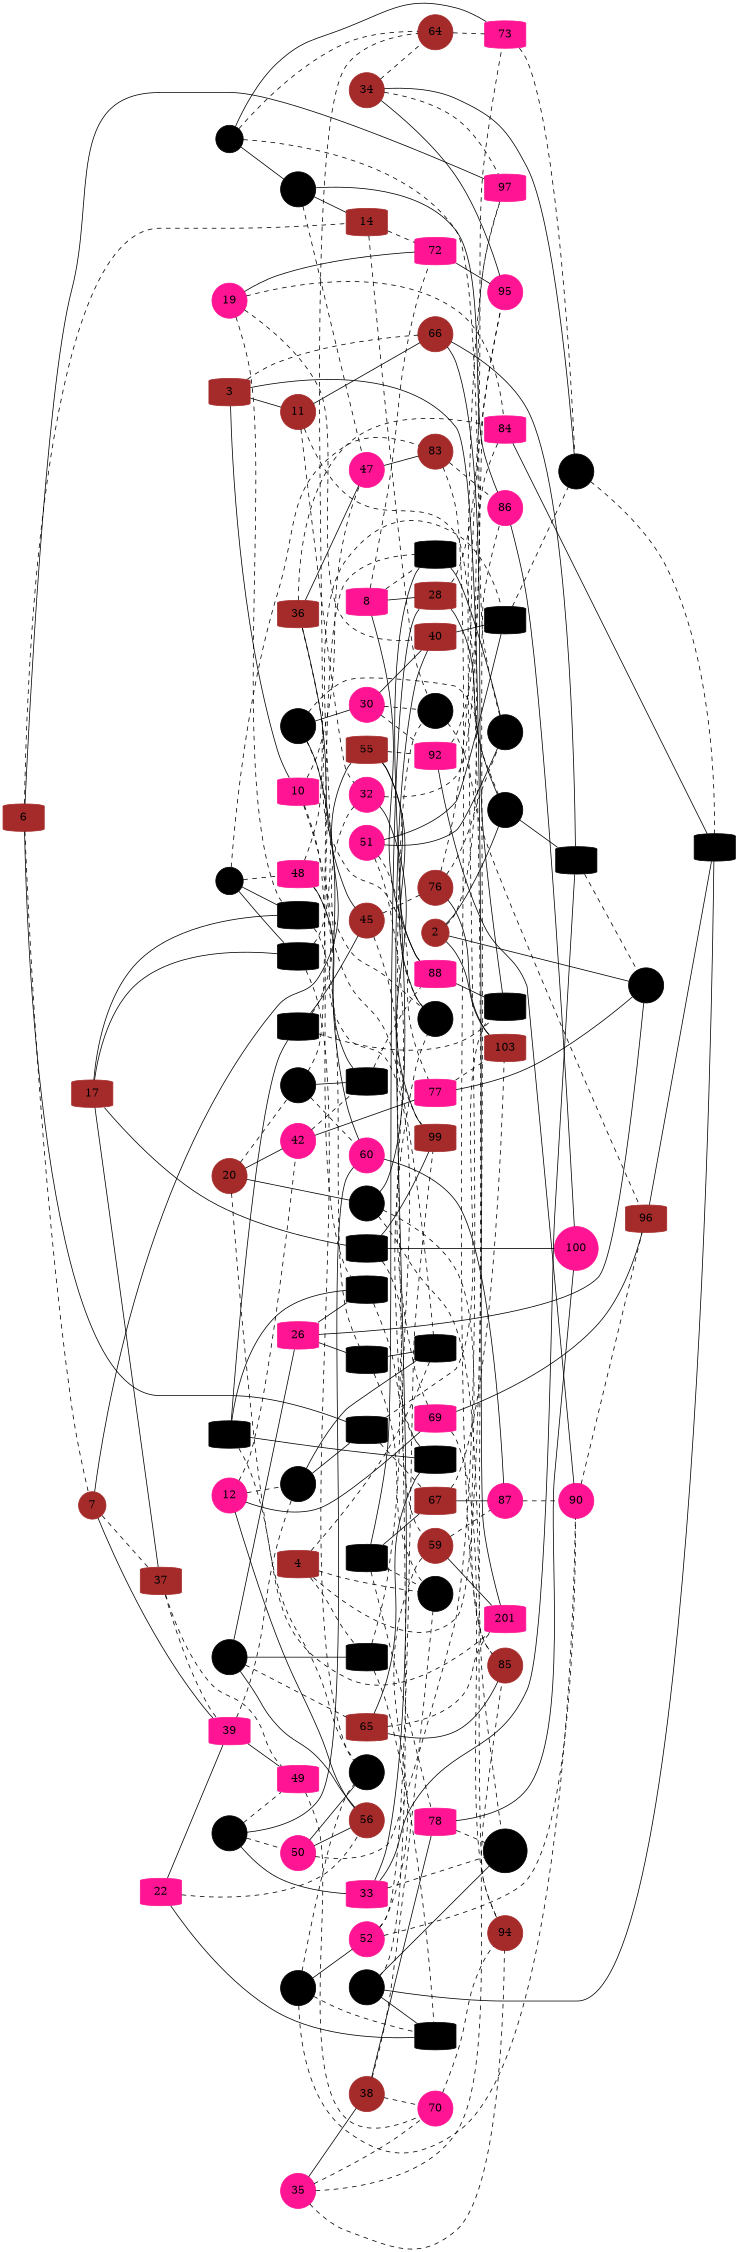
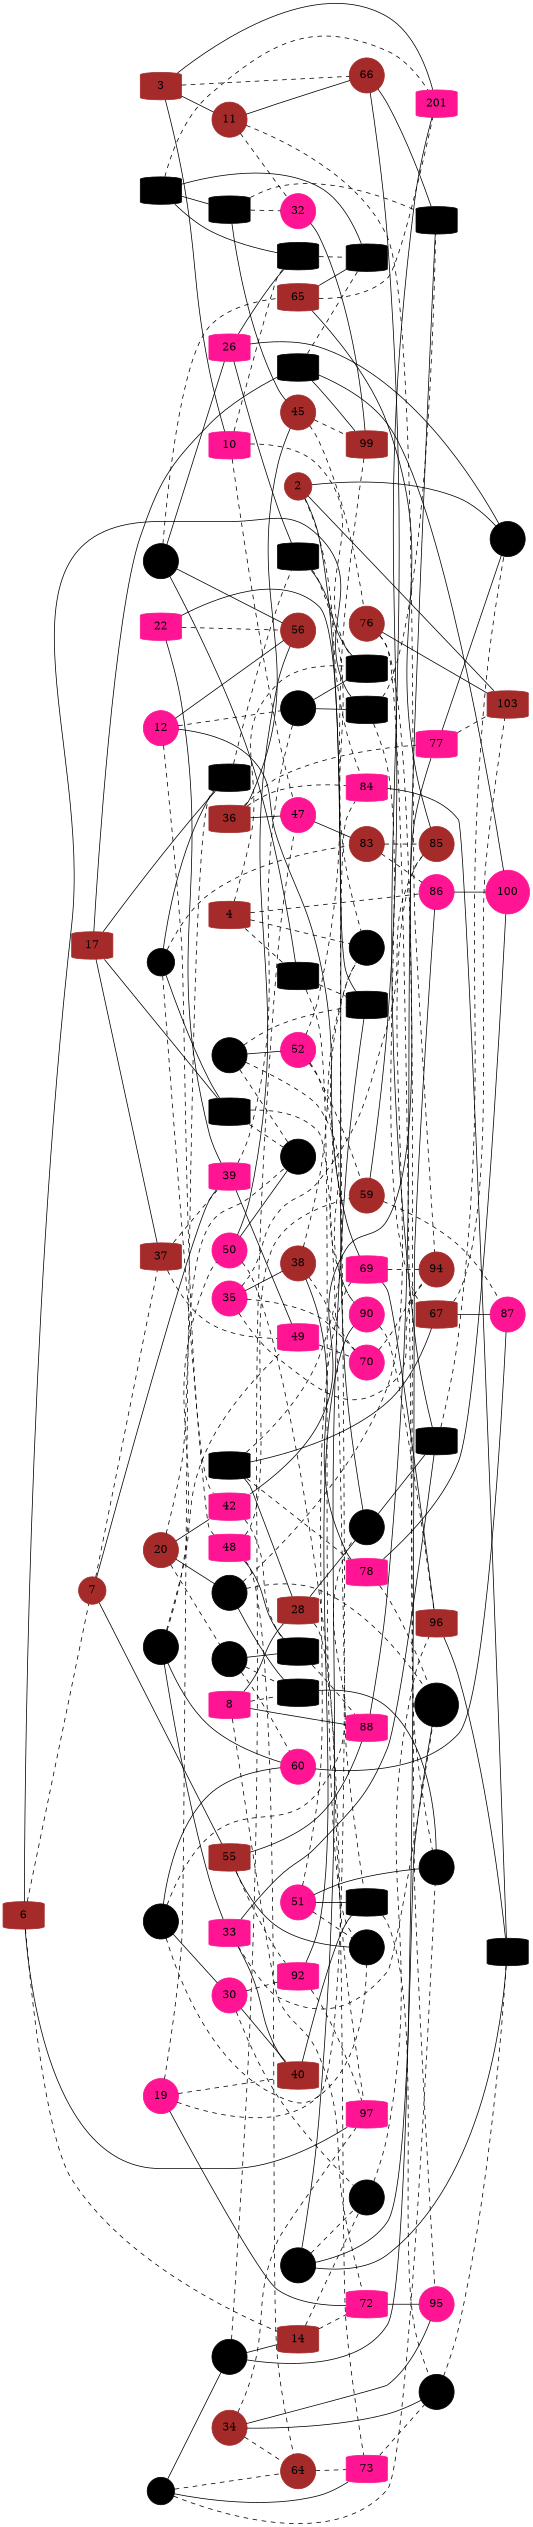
edge "95" -- "32": removed
node "42": shape circle -> cylinder
edge "87" -- "90": removed
